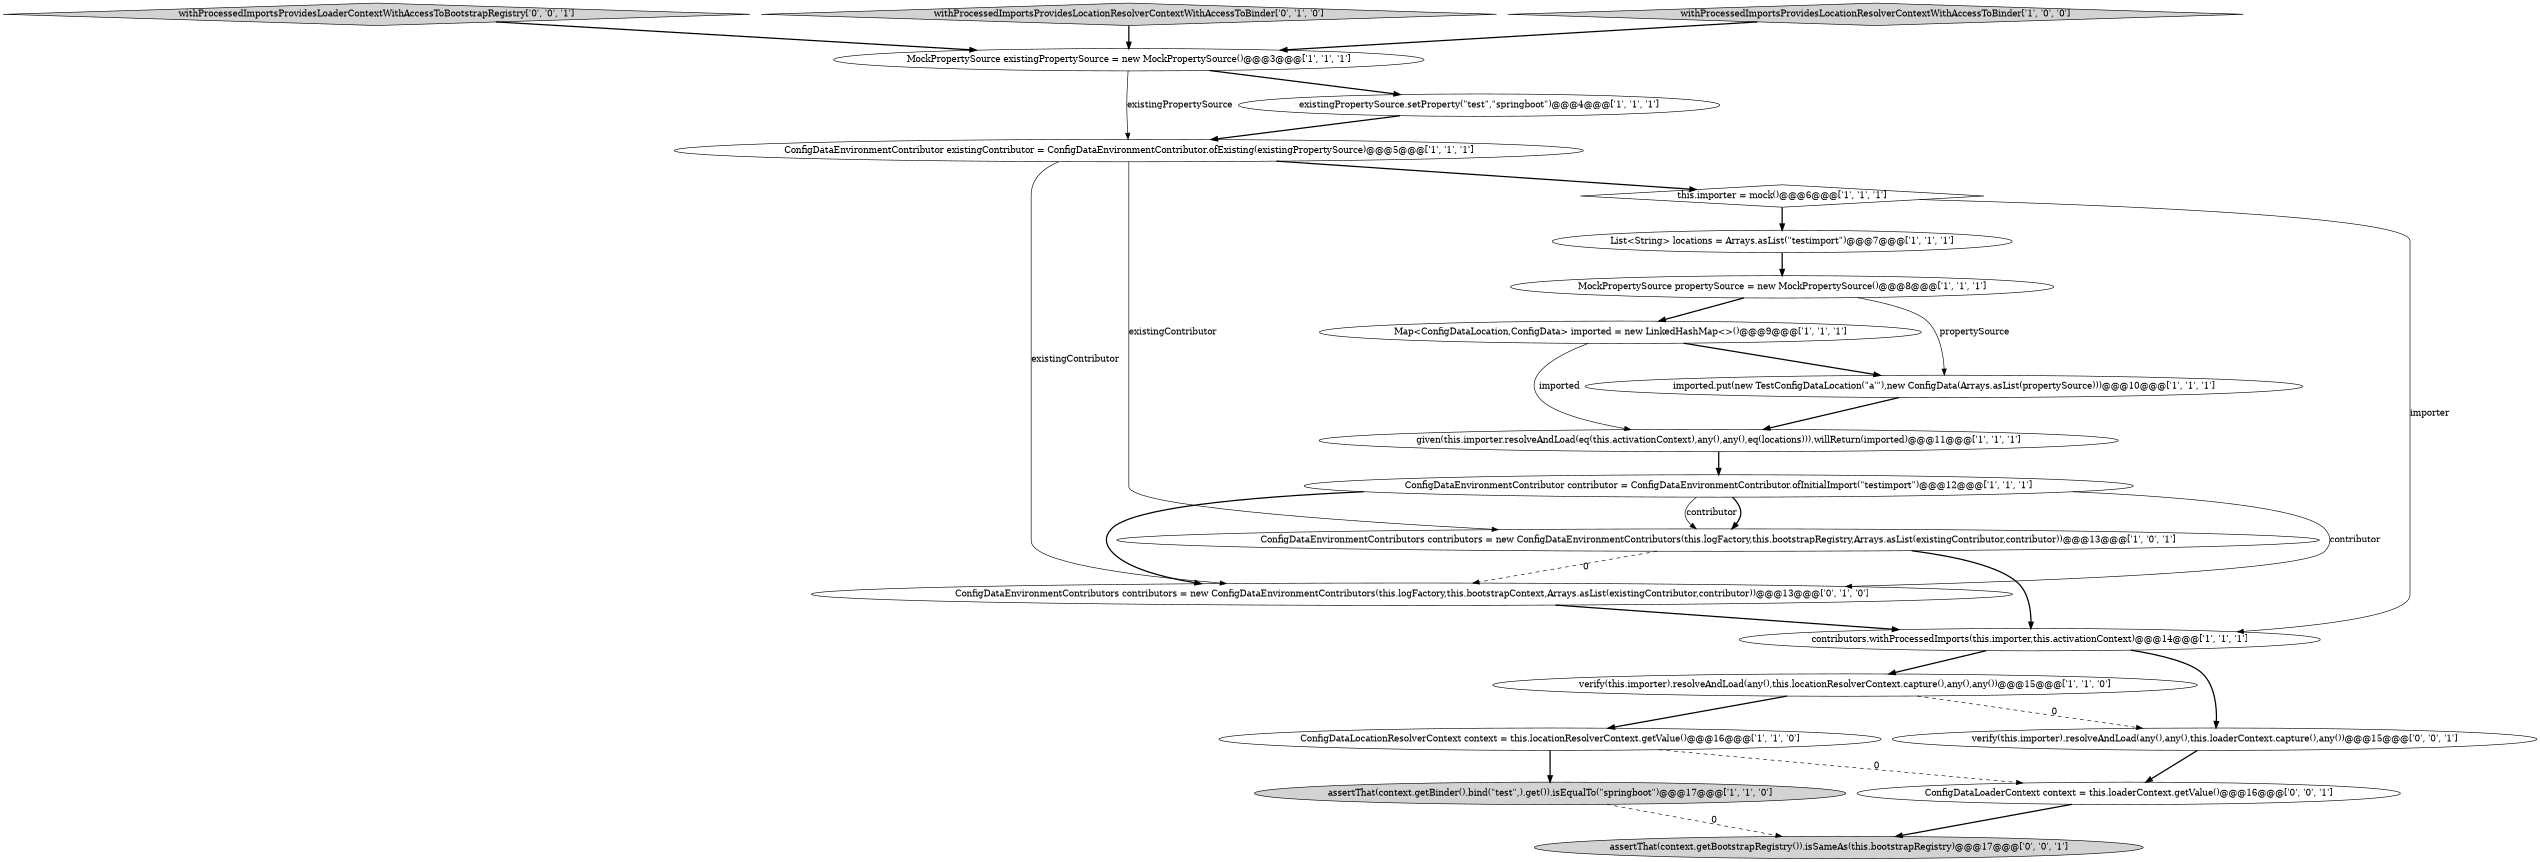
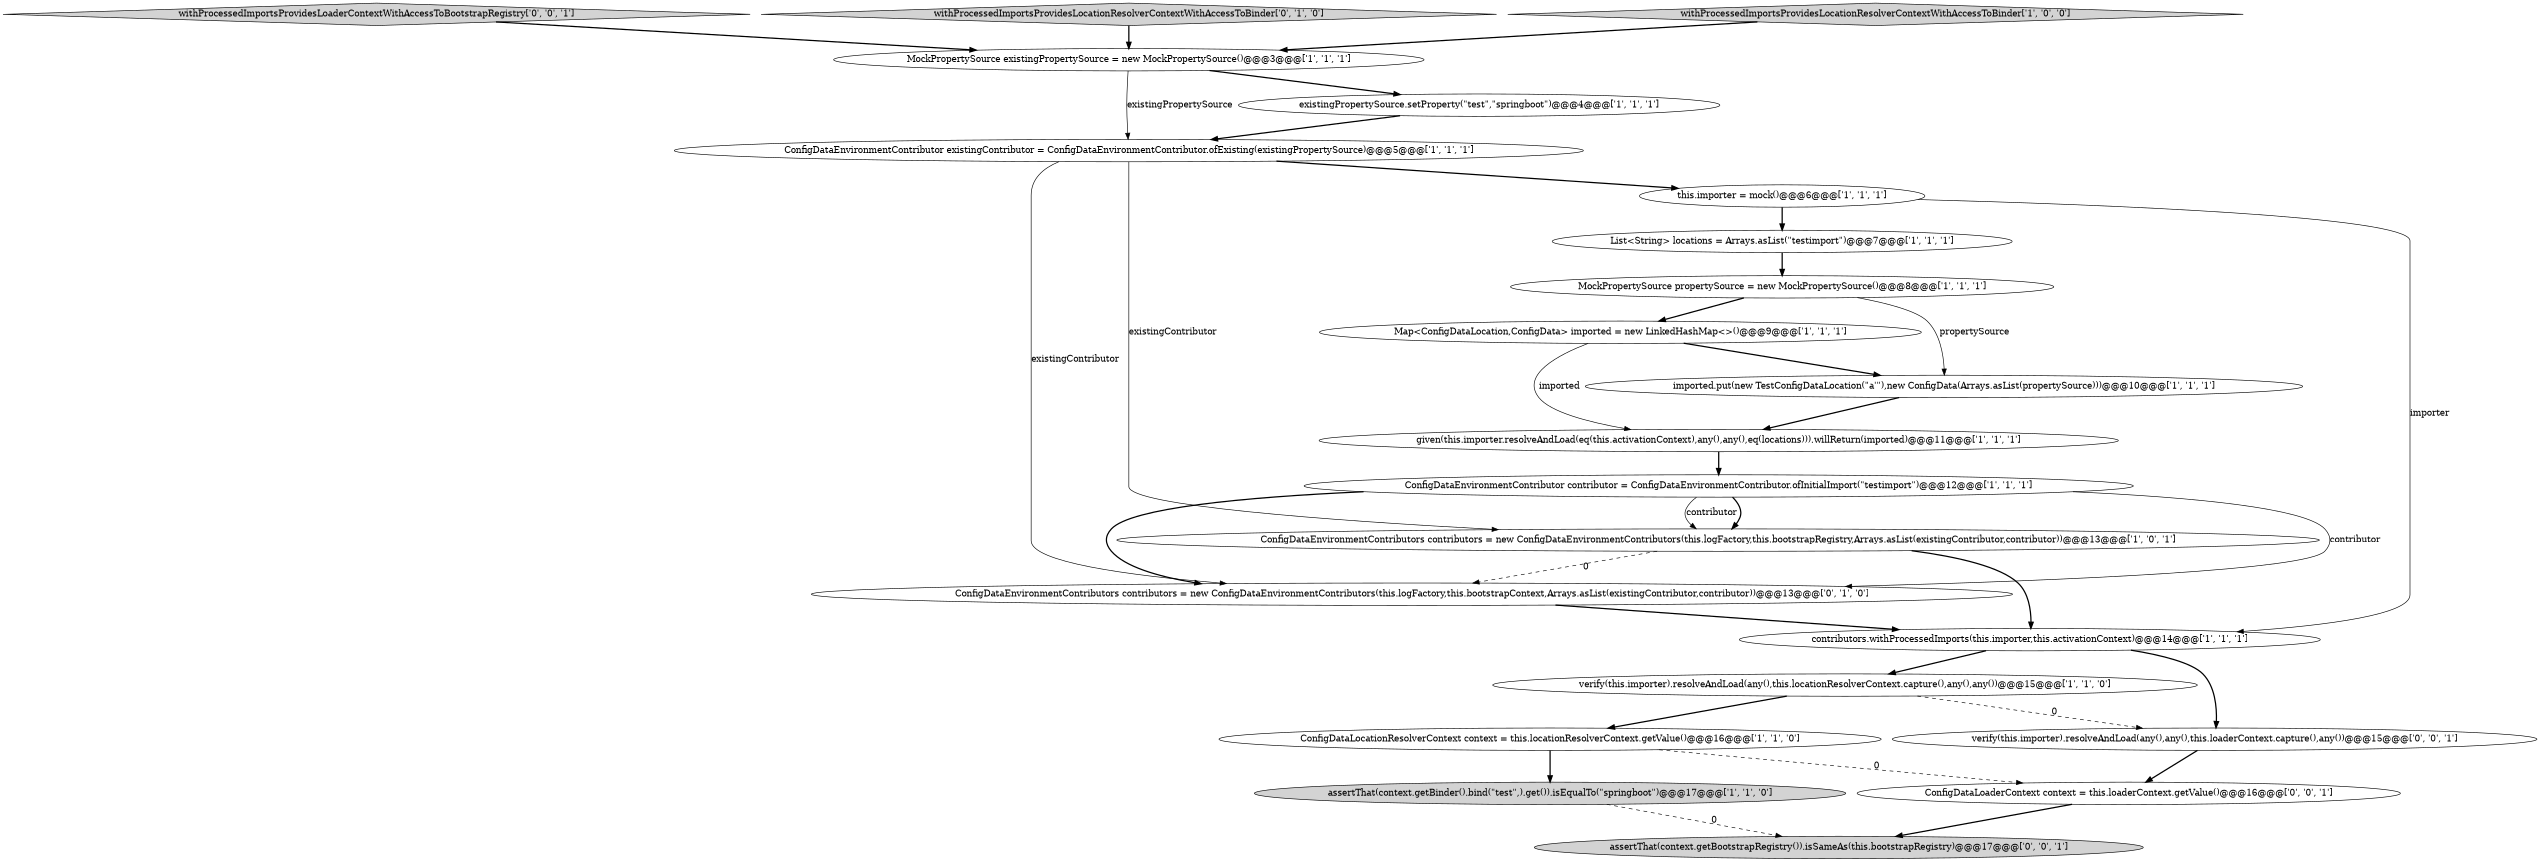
node "this.importer = mock()@@@6@@@['1', '1', '1']": shape diamond -> ellipse
